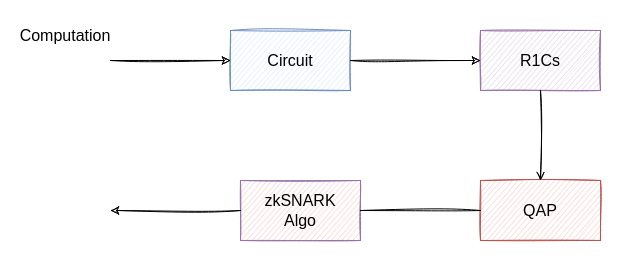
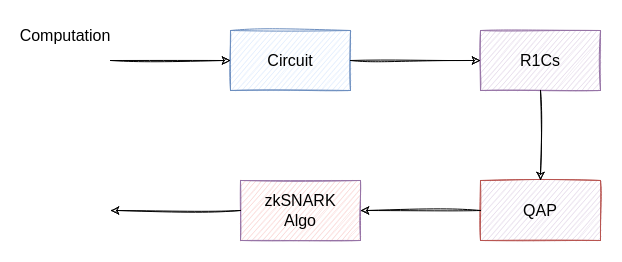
edge "R1Cs" -> "QAP": arrowhead open -> classic
edge "zkSNARKAlgo" -- "QAP": arrowhead none -> classic
node "QAP": fillcolor #f8cecc -> #e1d5e7
